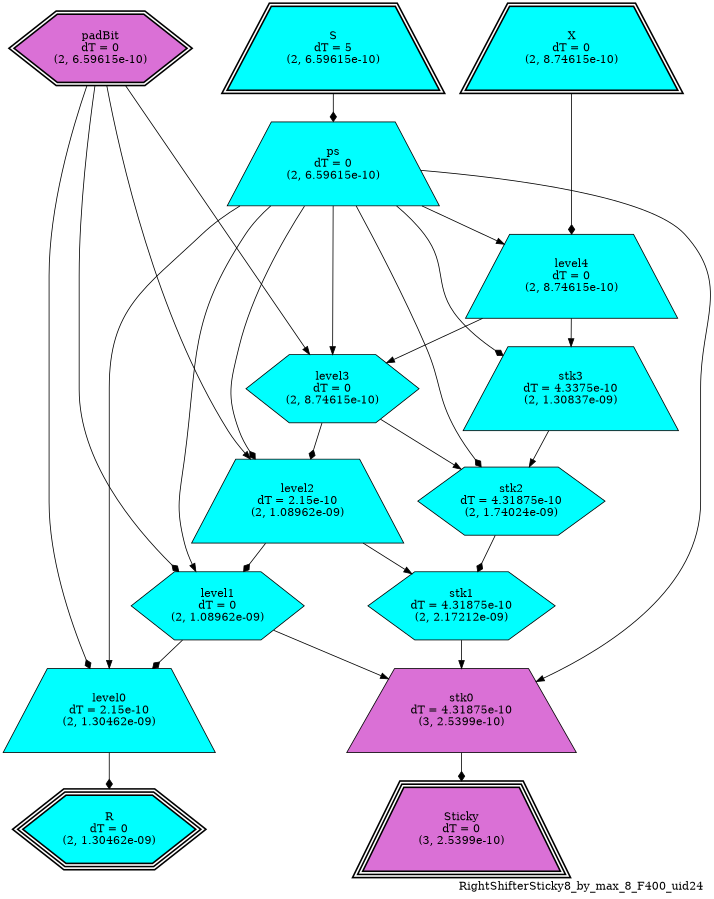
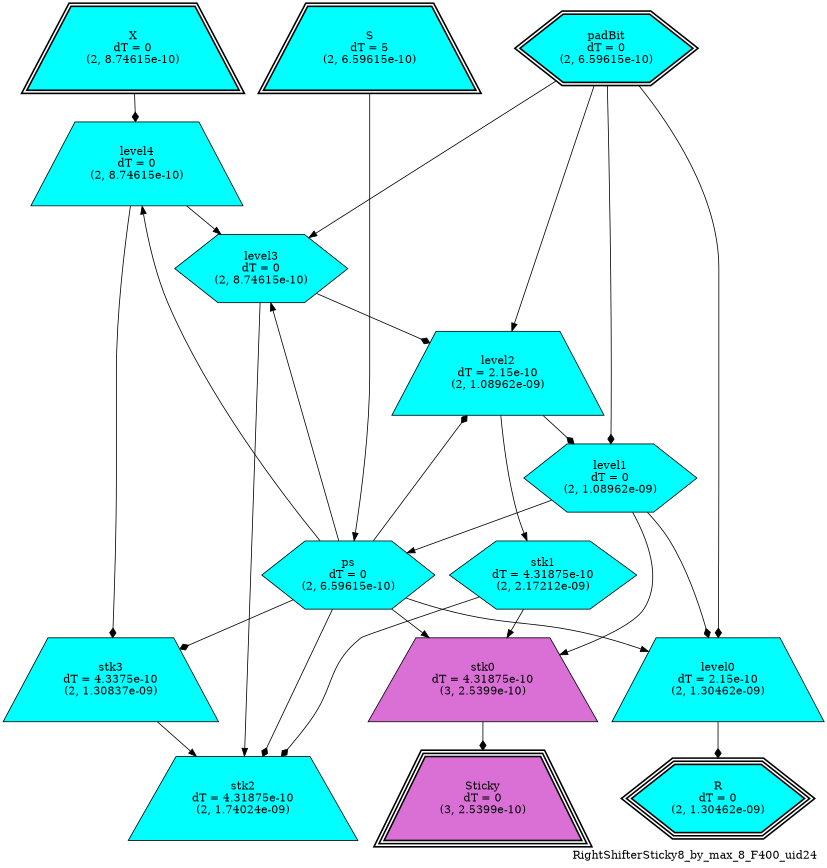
node "padBit dT = 0 (2, 6.59615e-10)": fillcolor orchid -> cyan
edge "S dT = 5 (2, 6.59615e-10)" -> "ps dT = 0 (2, 6.59615e-10)": arrowhead diamond -> normal
node "ps dT = 0 (2, 6.59615e-10)": shape trapezium -> hexagon
edge "level4 dT = 0 (2, 8.74615e-10)" -> "stk3 dT = 4.3375e-10 (2, 1.30837e-09)": arrowhead normal -> diamond
edge "ps dT = 0 (2, 6.59615e-10)" -> "level1 dT = 0 (2, 1.08962e-09)": reversed
node "stk2 dT = 4.31875e-10 (2, 1.74024e-09)": shape hexagon -> trapezium
edge "stk2 dT = 4.31875e-10 (2, 1.74024e-09)" -> "stk1 dT = 4.31875e-10 (2, 2.17212e-09)": reversed
